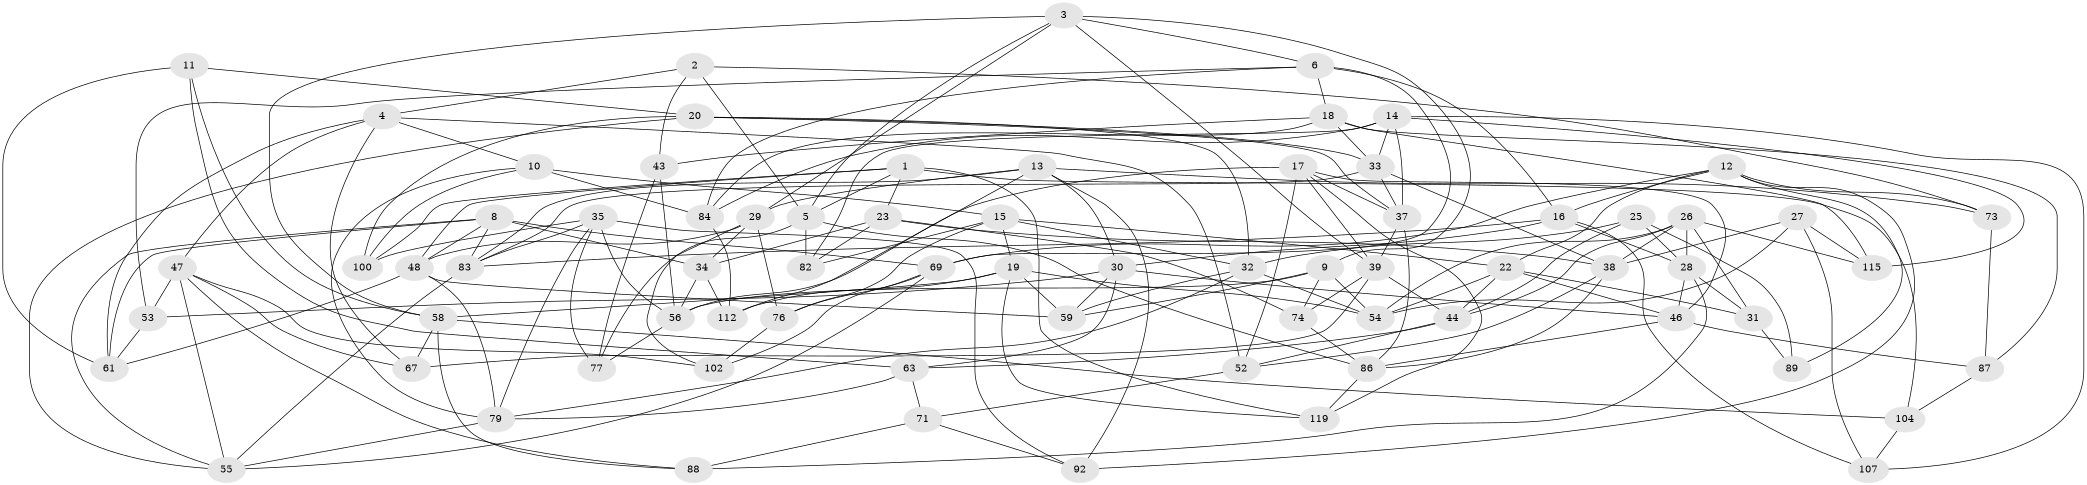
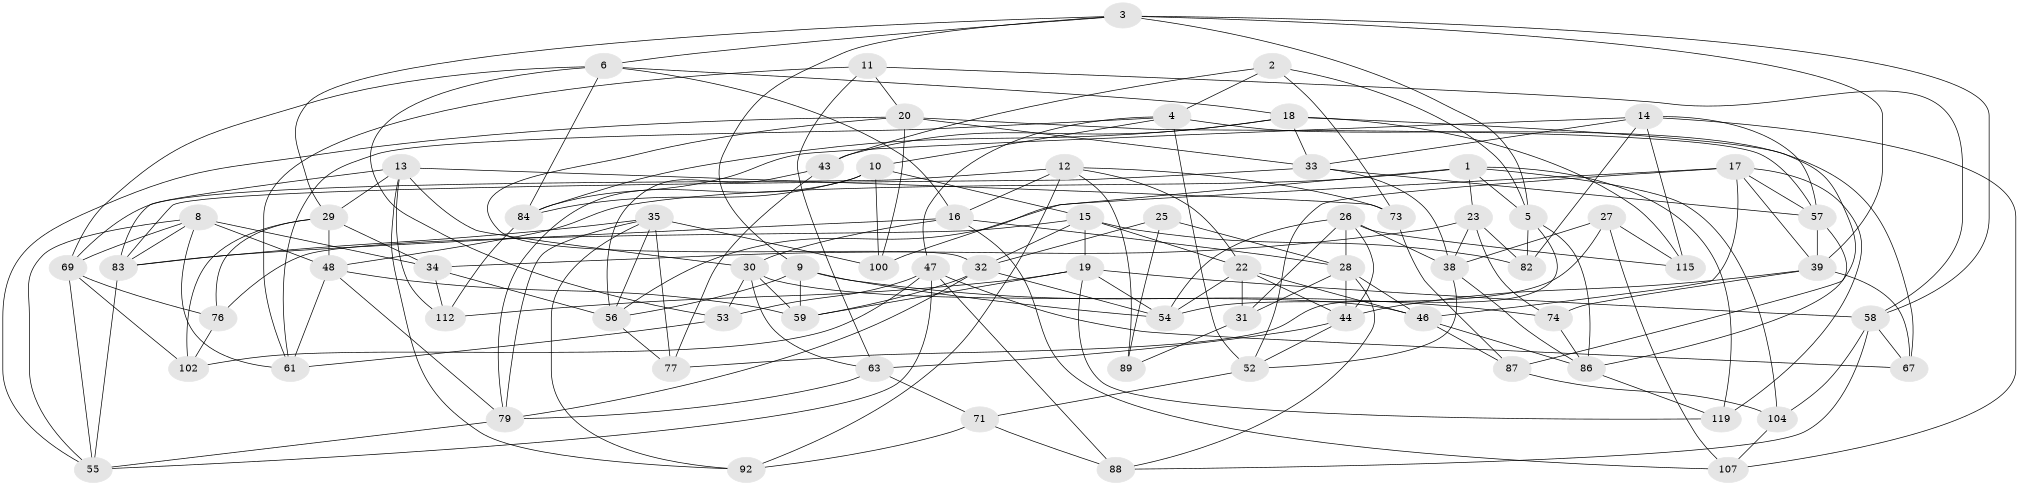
node "37": label "37" -> "57"
edge "25" -- "44": now "28" -- "44"
